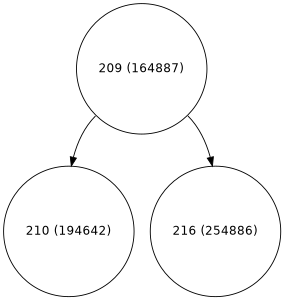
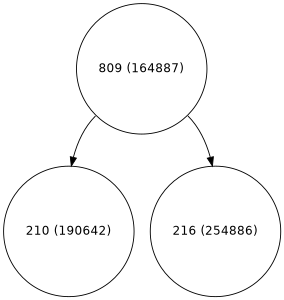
node "209 (164887)": label "209 (164887)" -> "809 (164887)"
node "210 (194642)": label "210 (194642)" -> "210 (190642)"
